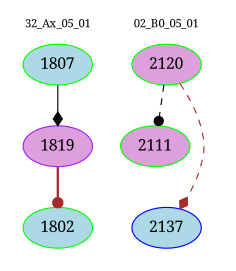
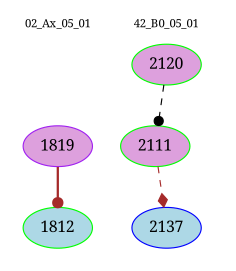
cluster "32_Ax_05_01": label "32_Ax_05_01" -> "02_Ax_05_01"
cluster "02_B0_05_01": label "02_B0_05_01" -> "42_B0_05_01"
node "1807": removed
edge "2120" -> "2137": now "2111" -> "2137"
node "1802": label "1802" -> "1812"
